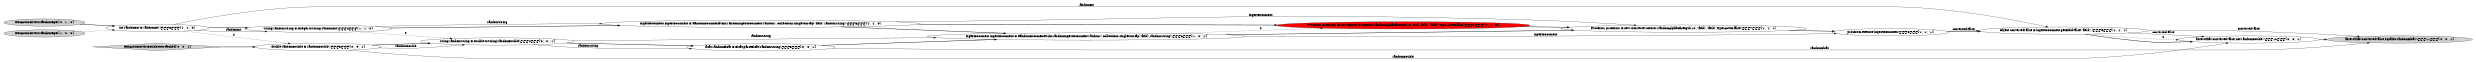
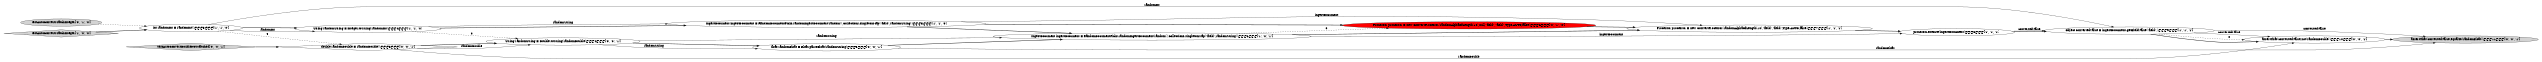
edge "testAutoConvertMatchInteger['0', '1', '0']" -> "int randomInt = randomInt()@@@3@@@['1', '1', '0']": style bold -> dashed
edge "testAutoConvertMatchInteger['1', '0', '0']" -> "int randomInt = randomInt()@@@3@@@['1', '1', '0']": style dashed -> bold
node "testAutoConvertMatchInteger['1', '0', '0']": shape ellipse -> diamond
node "double randomDouble = randomDouble()@@@3@@@['0', '0', '1']": shape ellipse -> diamond
